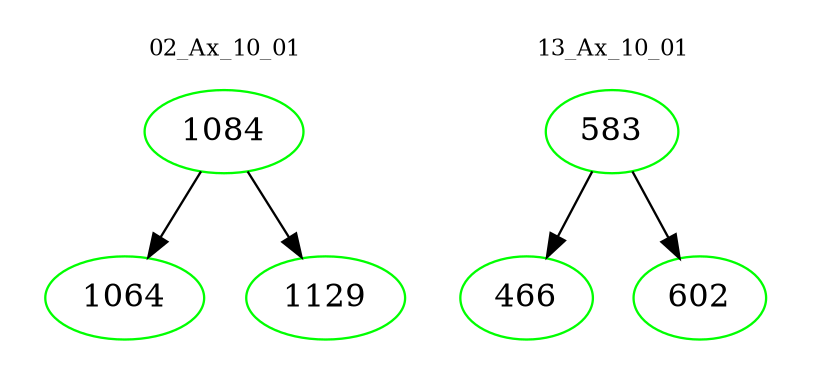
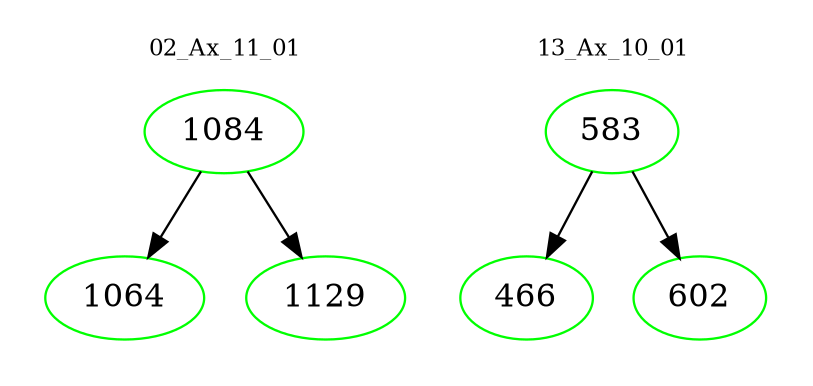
cluster "02_Ax_10_01": label "02_Ax_10_01" -> "02_Ax_11_01"
